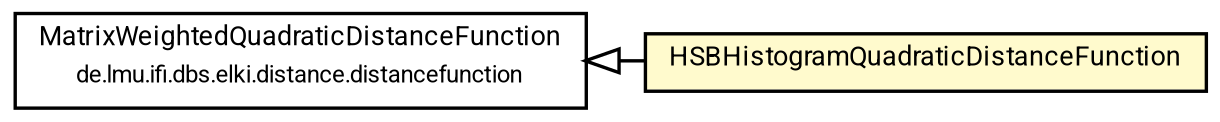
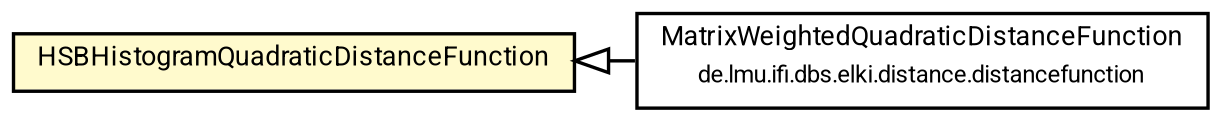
edge "HSBHistogramQuadraticDistanceFunction" -> "MatrixWeightedQuadraticDistanceFunction": reversed
